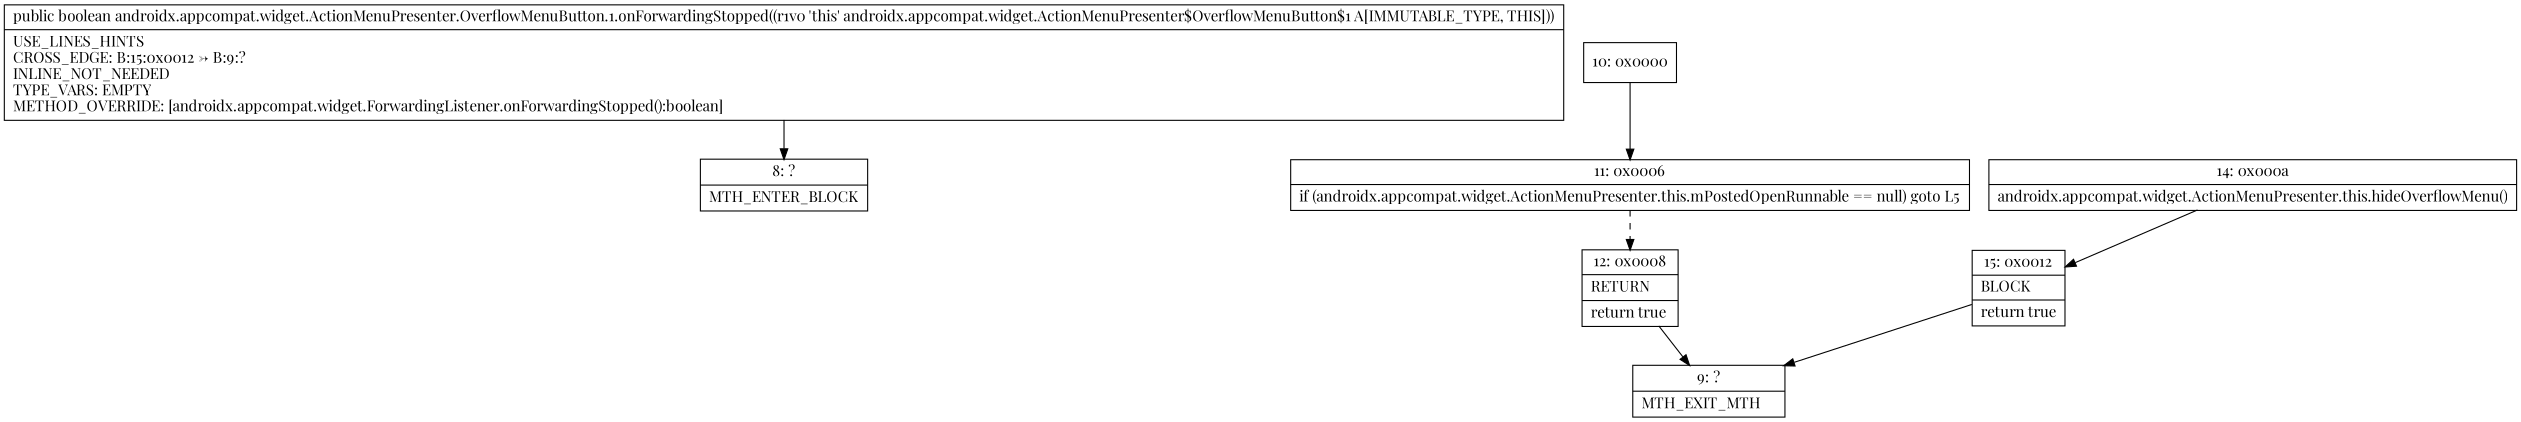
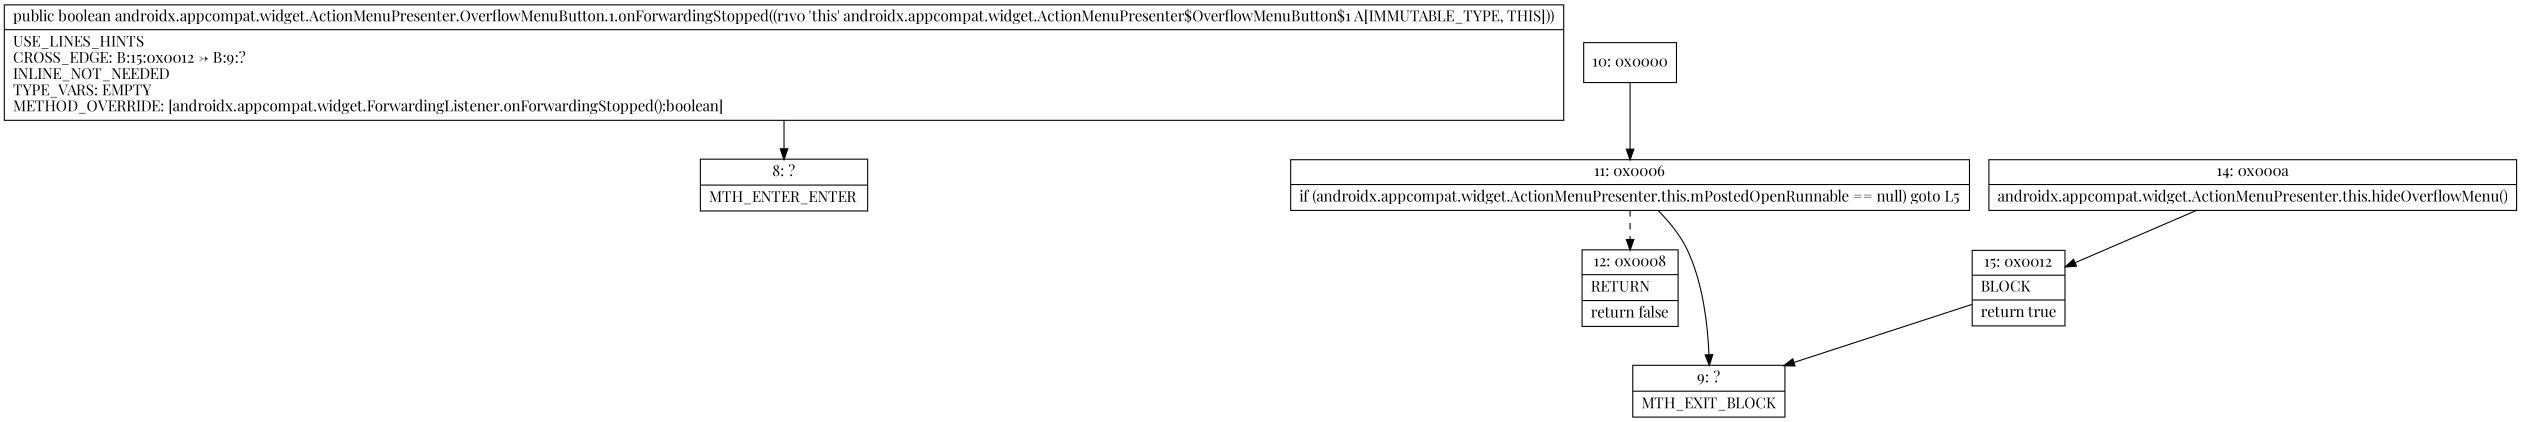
node "8: ?": text "MTH_ENTER_BLOCK" -> "MTH_ENTER_ENTER"
node "12: 0x0008": text "return true" -> "return false"
edge "12: 0x0008" -> "9: ?": now "11: 0x0006" -> "9: ?"
node "9: ?": text "MTH_EXIT_MTH" -> "MTH_EXIT_BLOCK"
